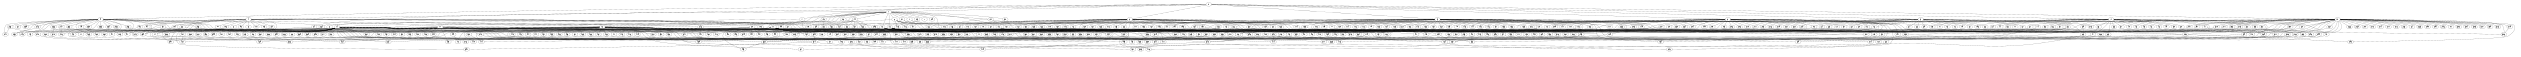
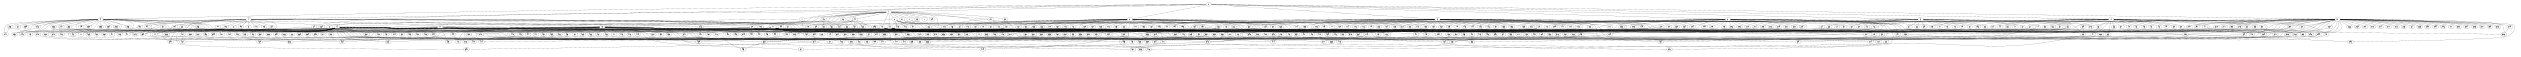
node "202": removed
